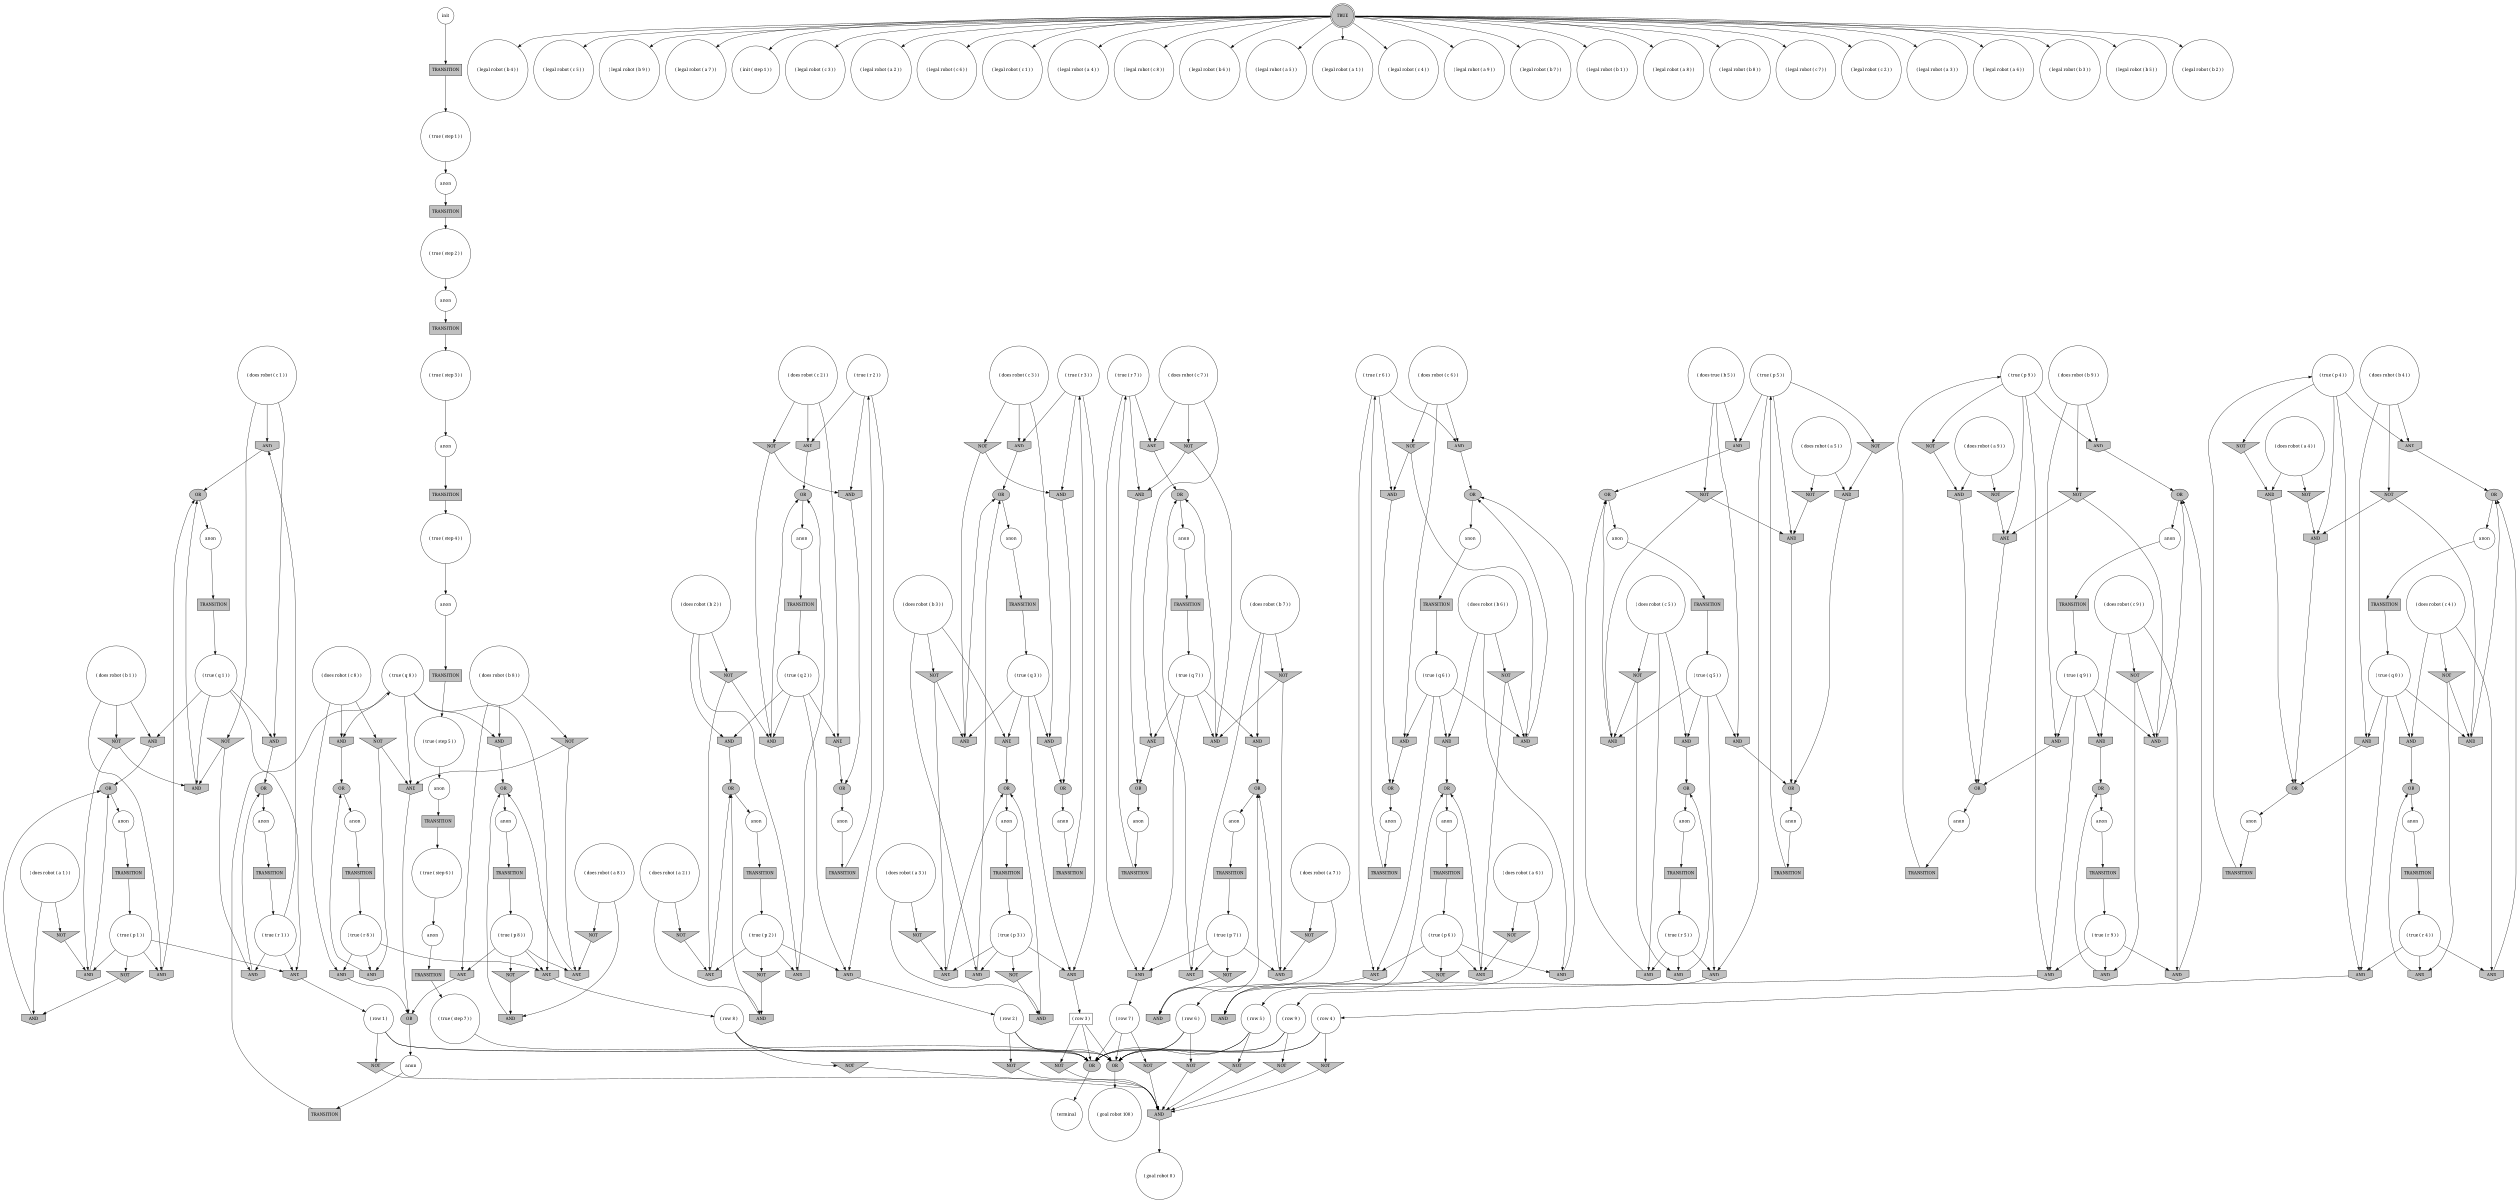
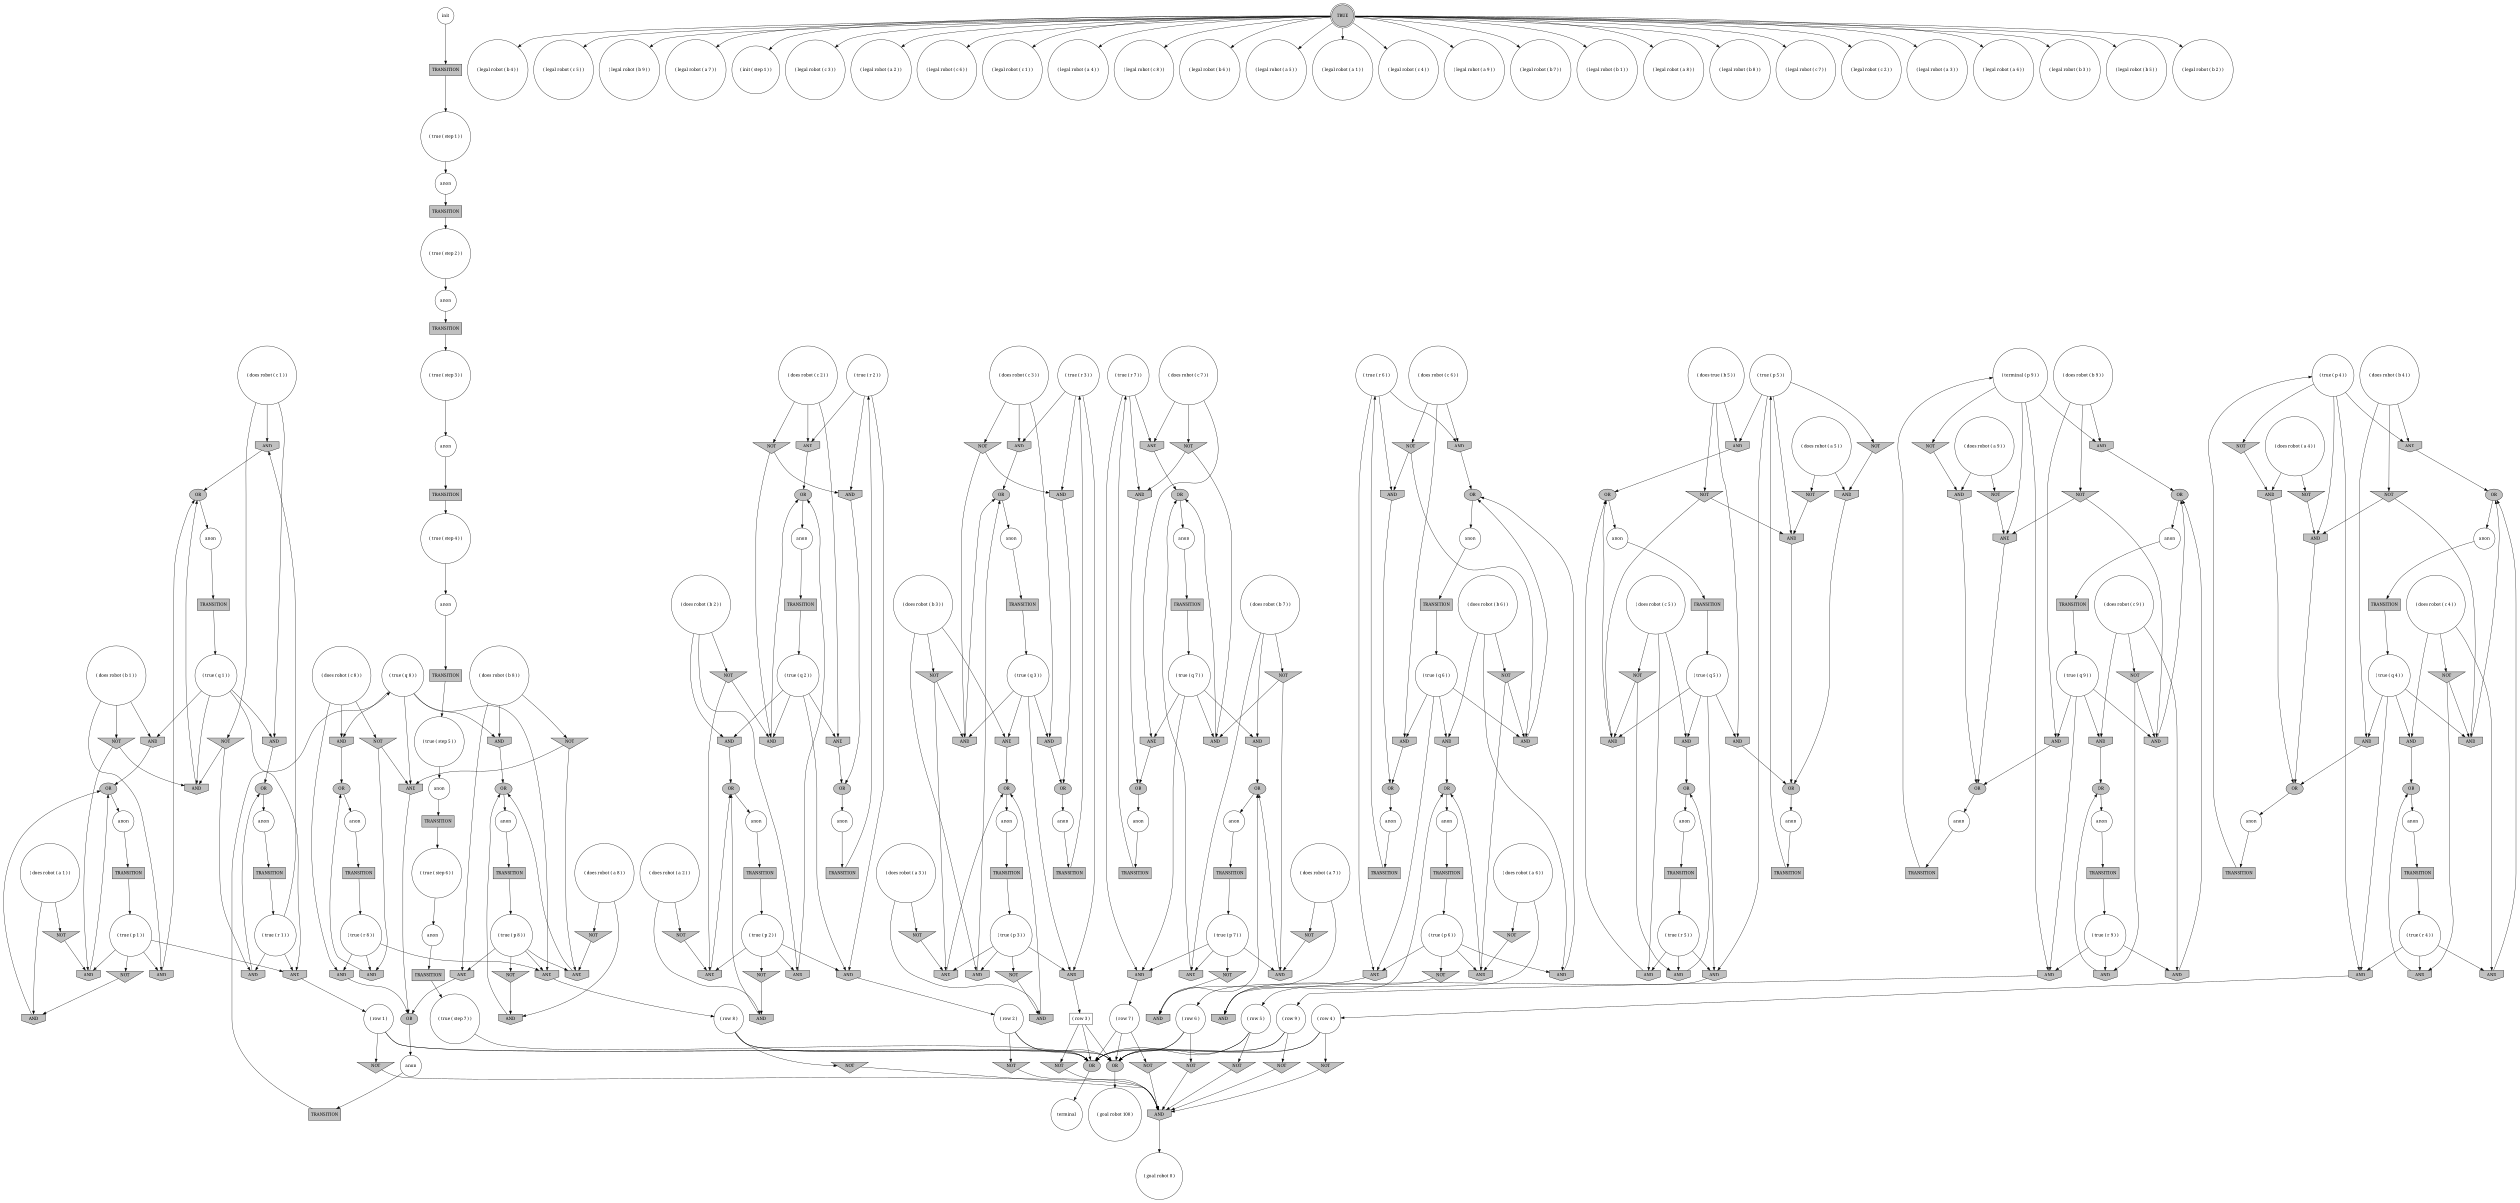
node "( true ( p 9 ) )": label "( true ( p 9 ) )" -> "( terminal ( p 9 ) )"
node "( true ( q 0 ) )": label "( true ( q 0 ) )" -> "( true ( q 4 ) )"
